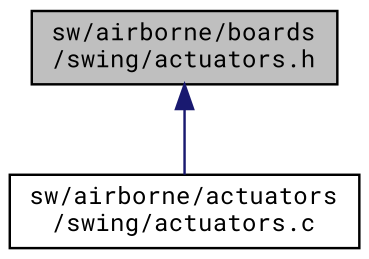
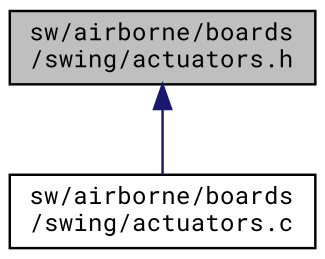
node "sw/airborne/actuators /swing/actuators.c": label "sw/airborne/actuators /swing/actuators.c" -> "sw/airborne/boards /swing/actuators.c"
